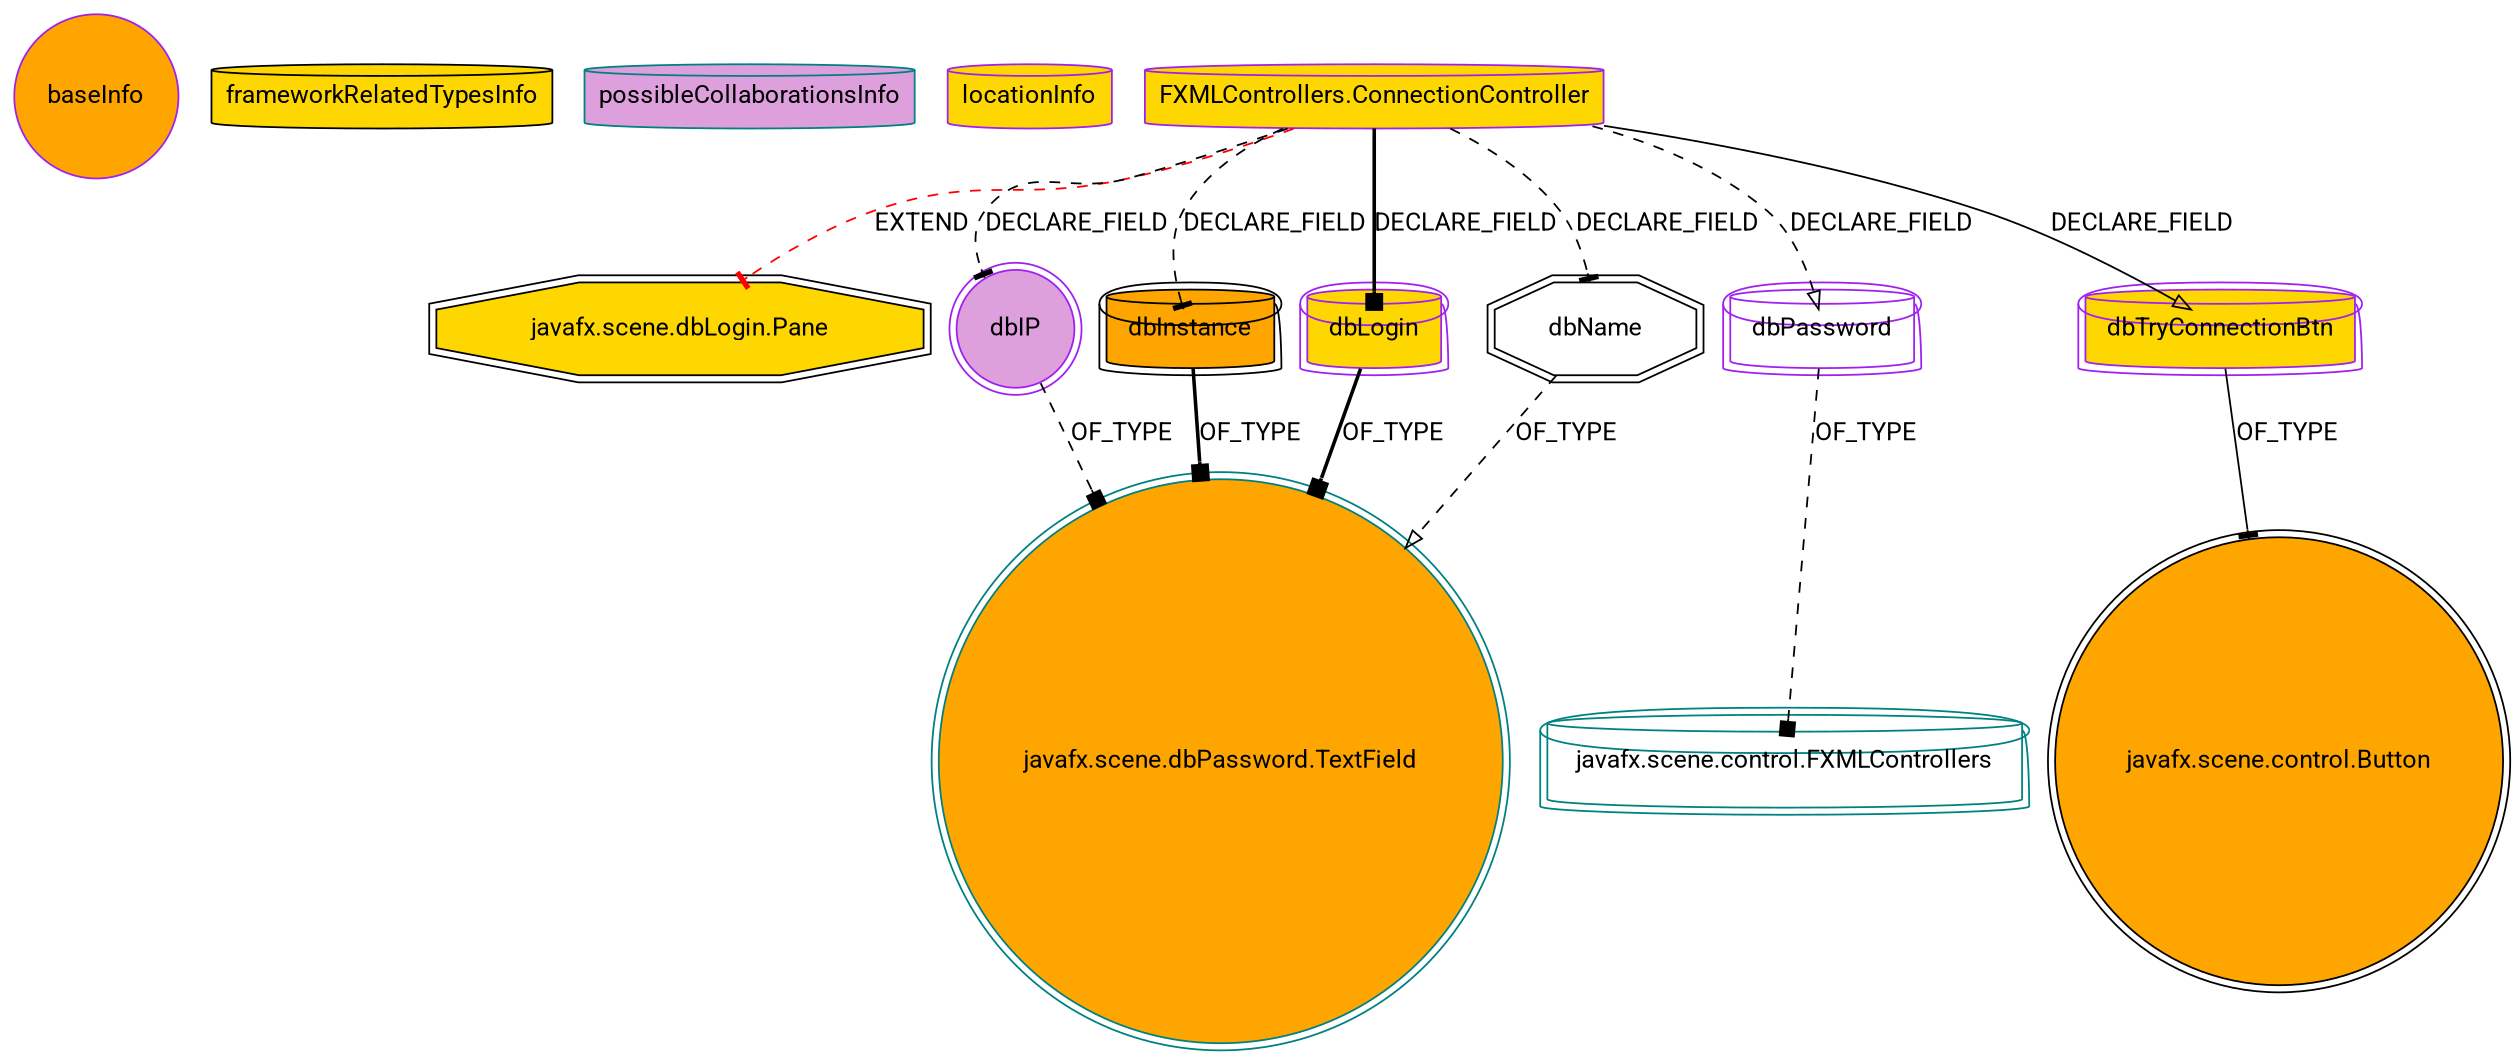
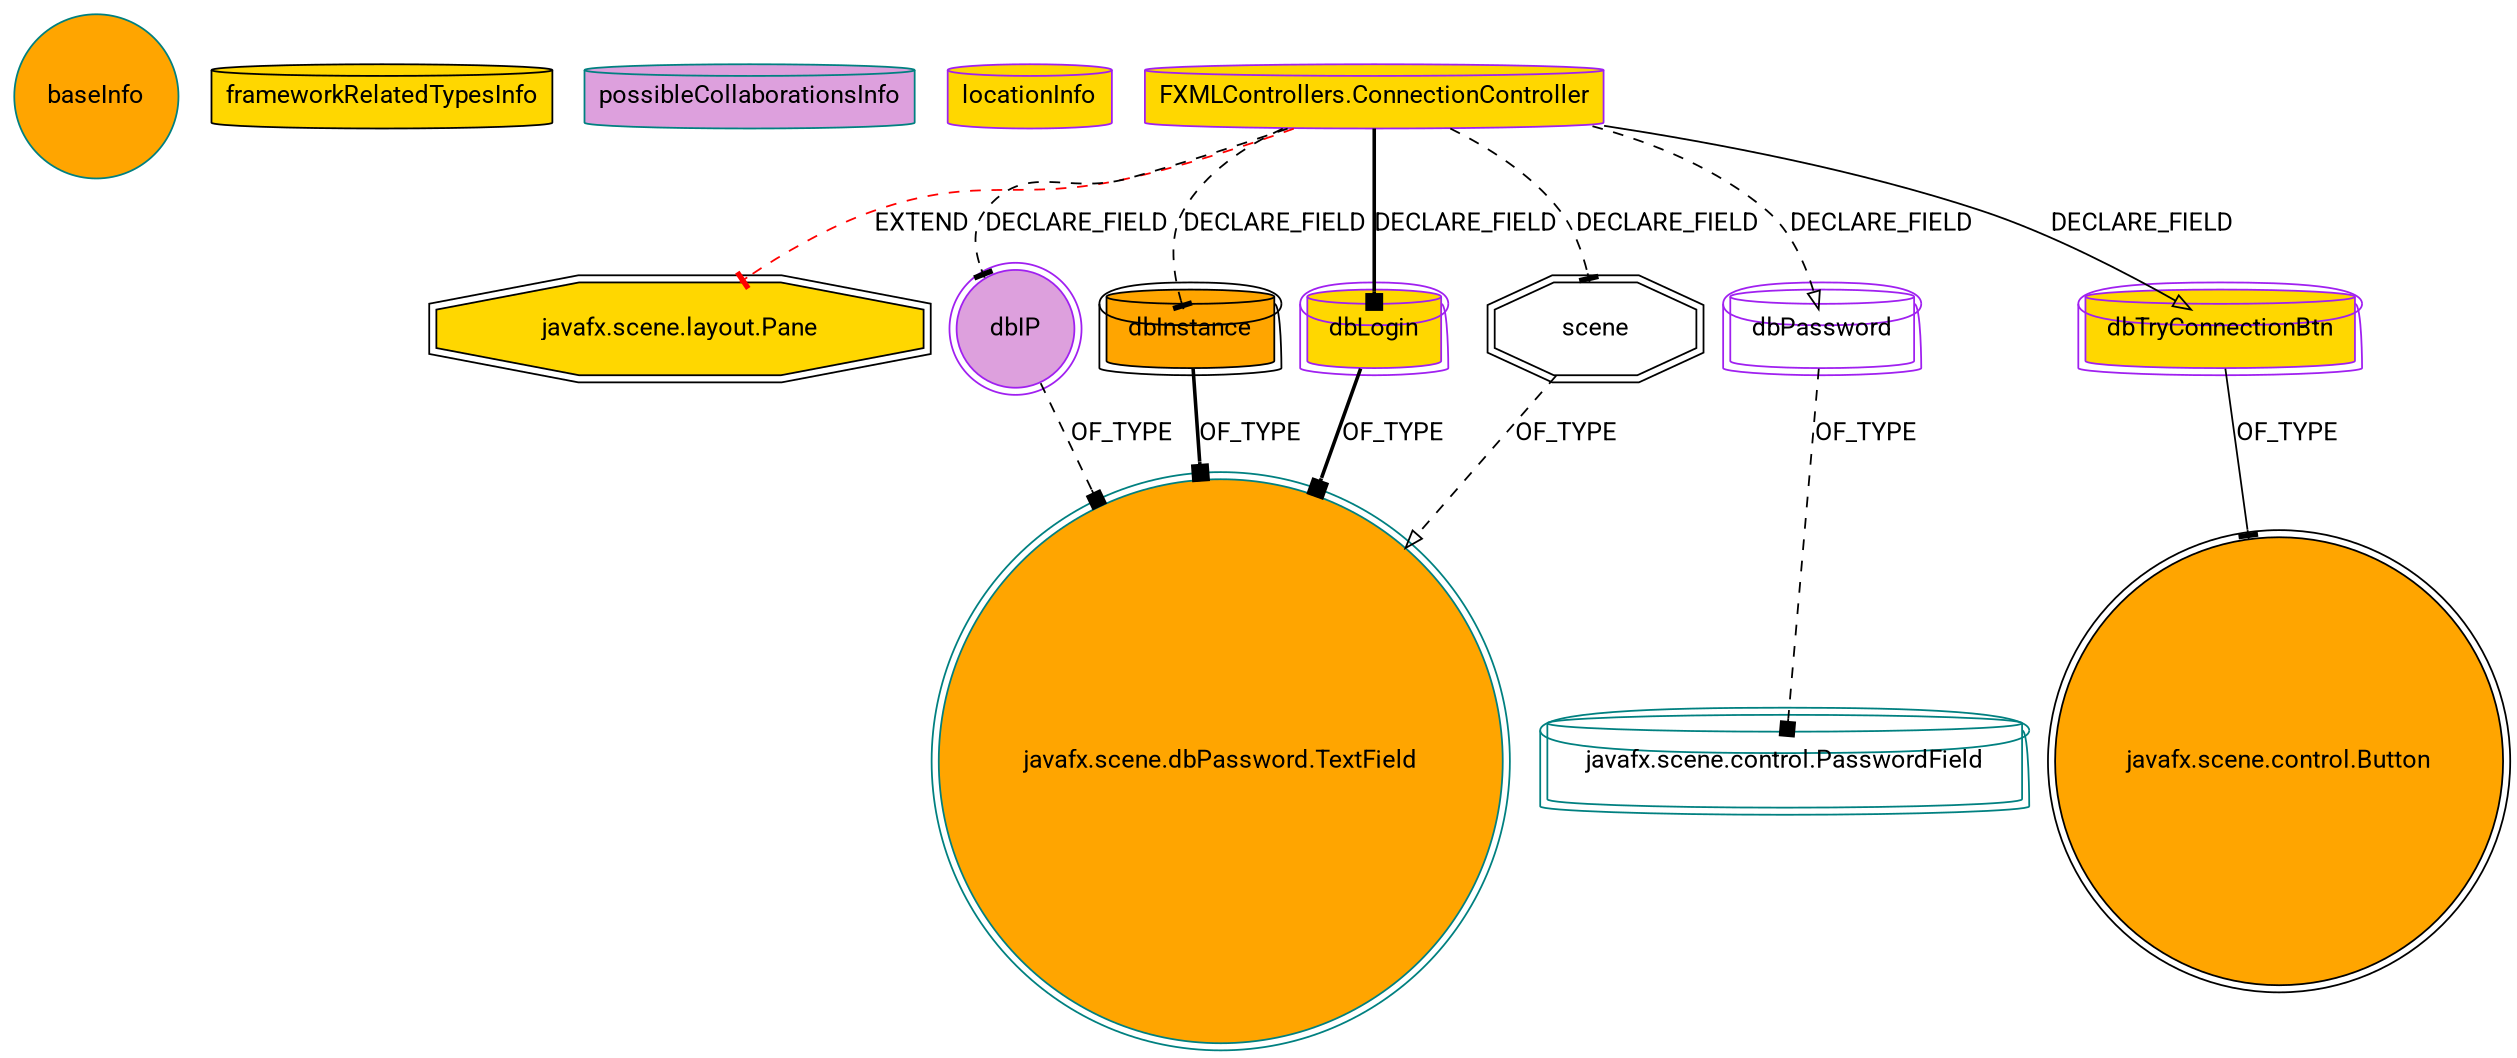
node "baseInfo": color purple -> teal
node "javafx.scene.dbLogin.Pane": label "javafx.scene.dbLogin.Pane" -> "javafx.scene.layout.Pane"
node "dbName": label "dbName" -> "scene"
node "javafx.scene.control.FXMLControllers": label "javafx.scene.control.FXMLControllers" -> "javafx.scene.control.PasswordField"
